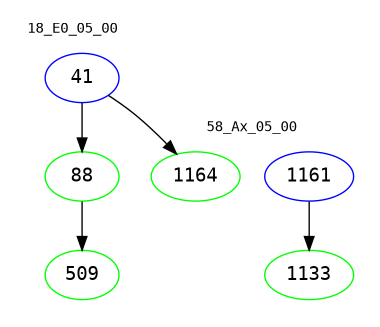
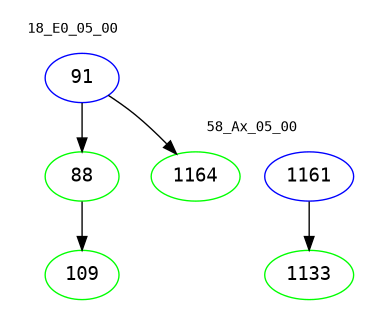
node "41": label "41" -> "91"
node "509": label "509" -> "109"
